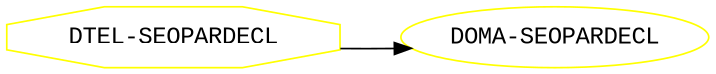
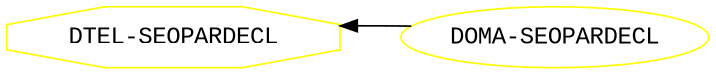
edge "DTEL-SEOPARDECL" -> "DOMA-SEOPARDECL": reversed
